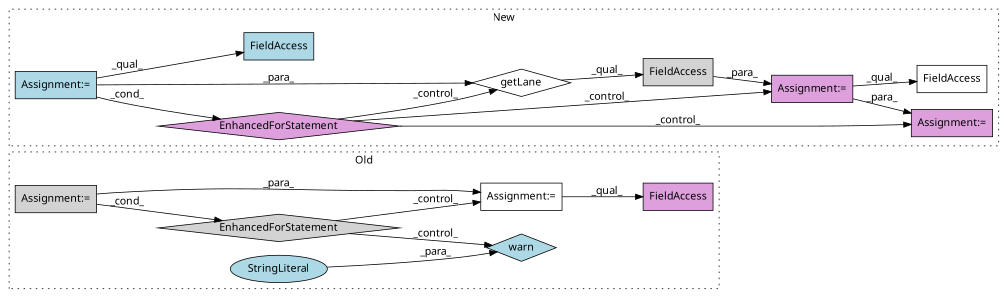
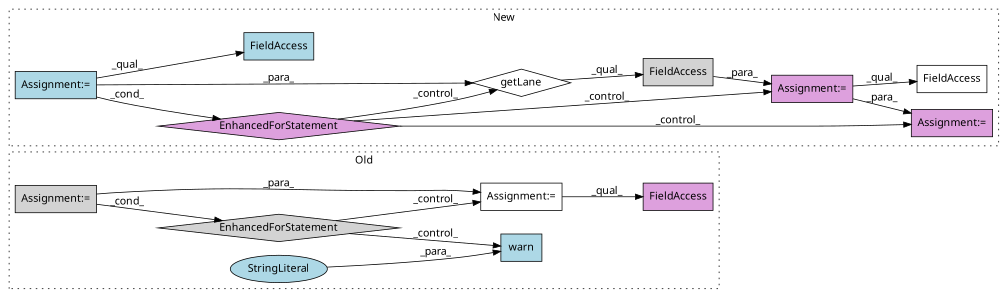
node "warn": shape diamond -> box
